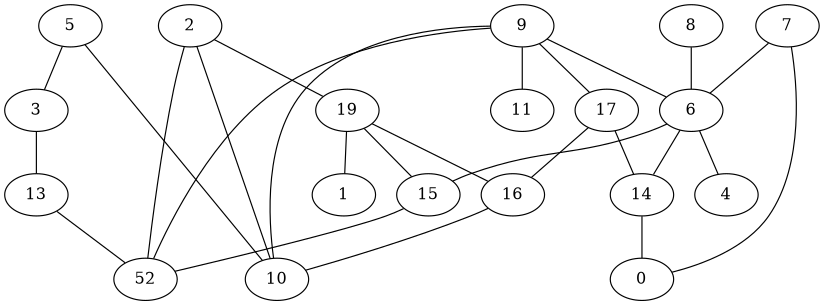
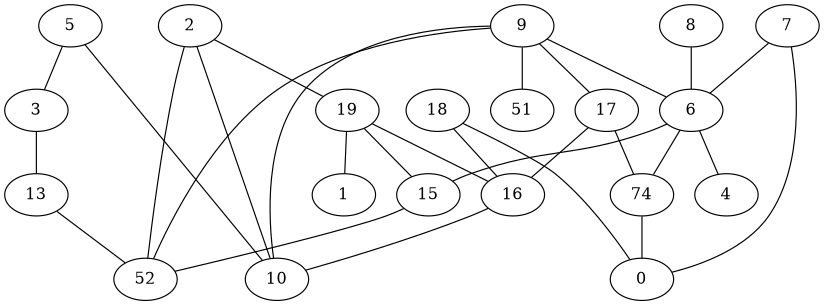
node "18": added
node "11": label "11" -> "51"
node "14": label "14" -> "74"
